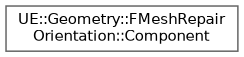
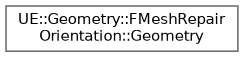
node "UE::Geometry::FMeshRepair Orientation::Component": label "UE::Geometry::FMeshRepair Orientation::Component" -> "UE::Geometry::FMeshRepair Orientation::Geometry"
